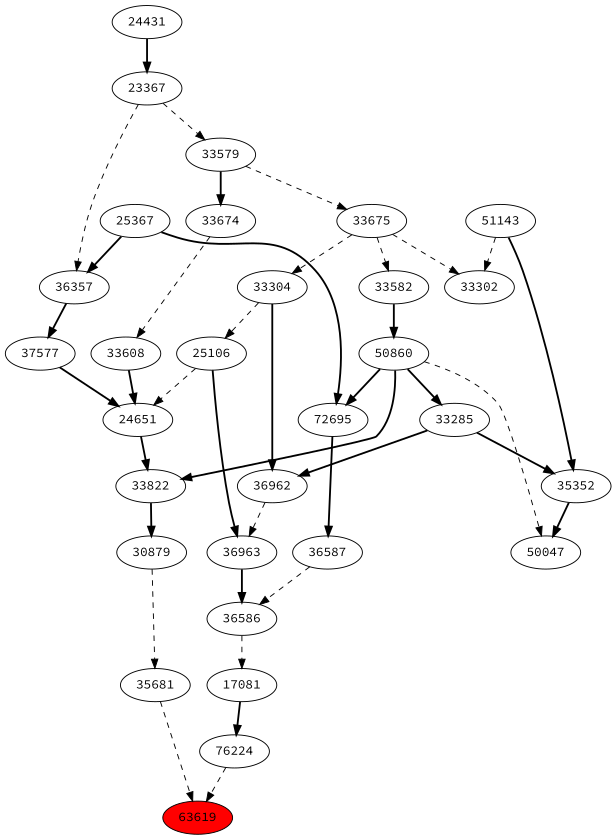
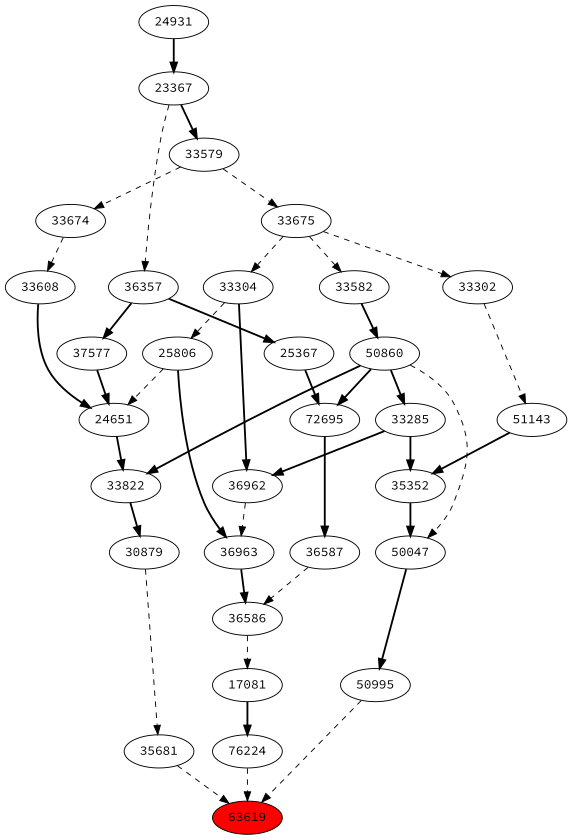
node "24431": label "24431" -> "24931"
edge "23367" -> "33579": style dashed -> bold
edge "33579" -> "33674": style bold -> dashed
edge "51143" -> "33302": reversed
edge "25367" -> "36357": reversed
node "25106": label "25106" -> "25806"
node "50995": added
